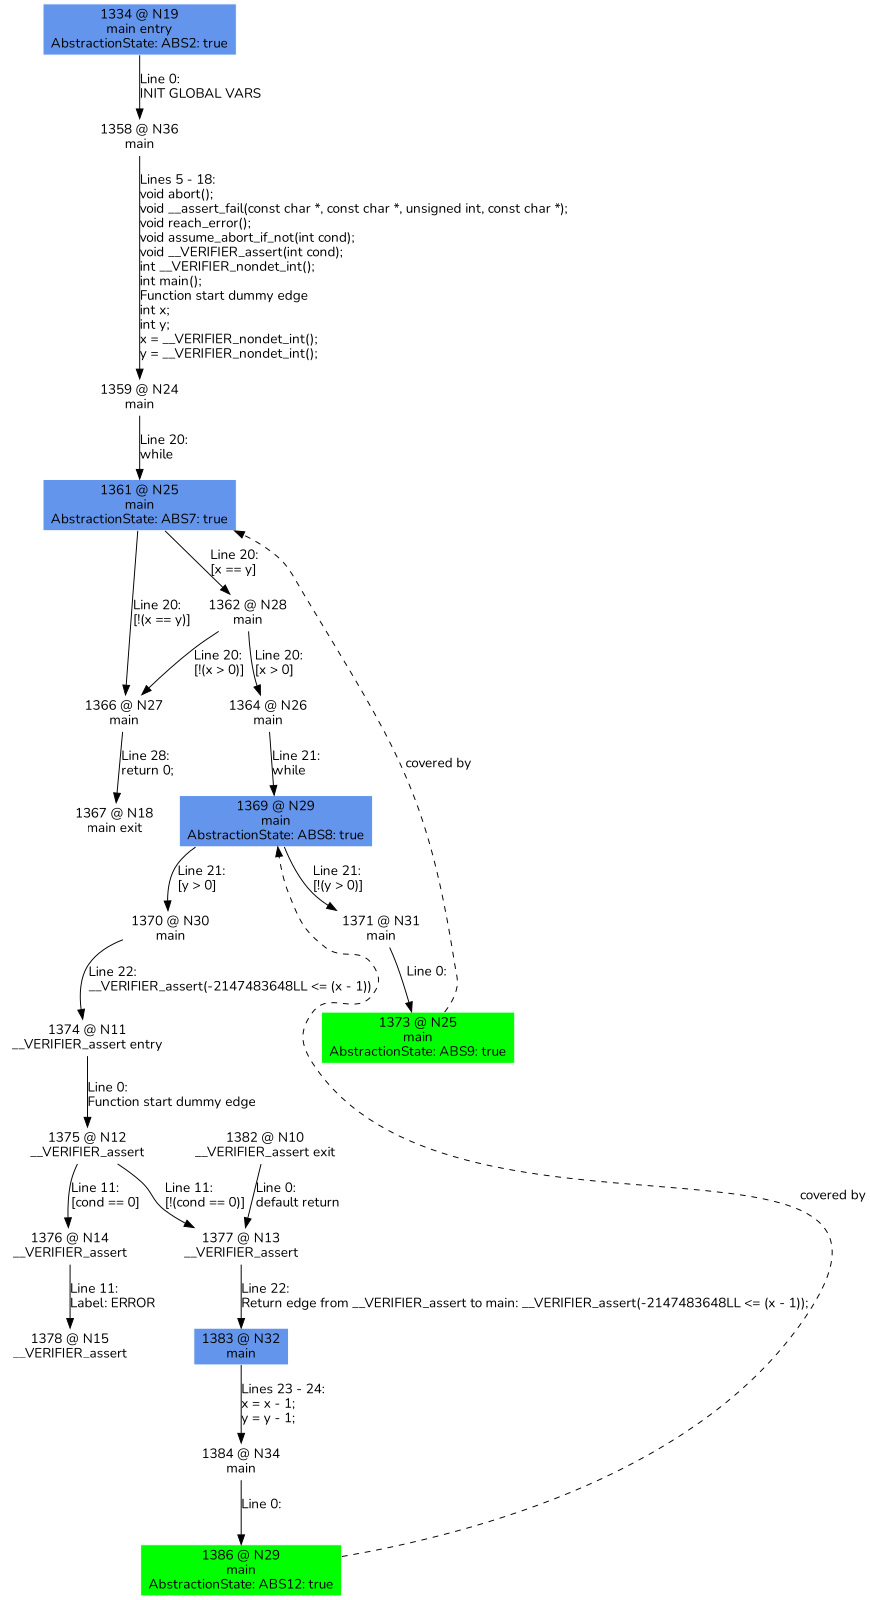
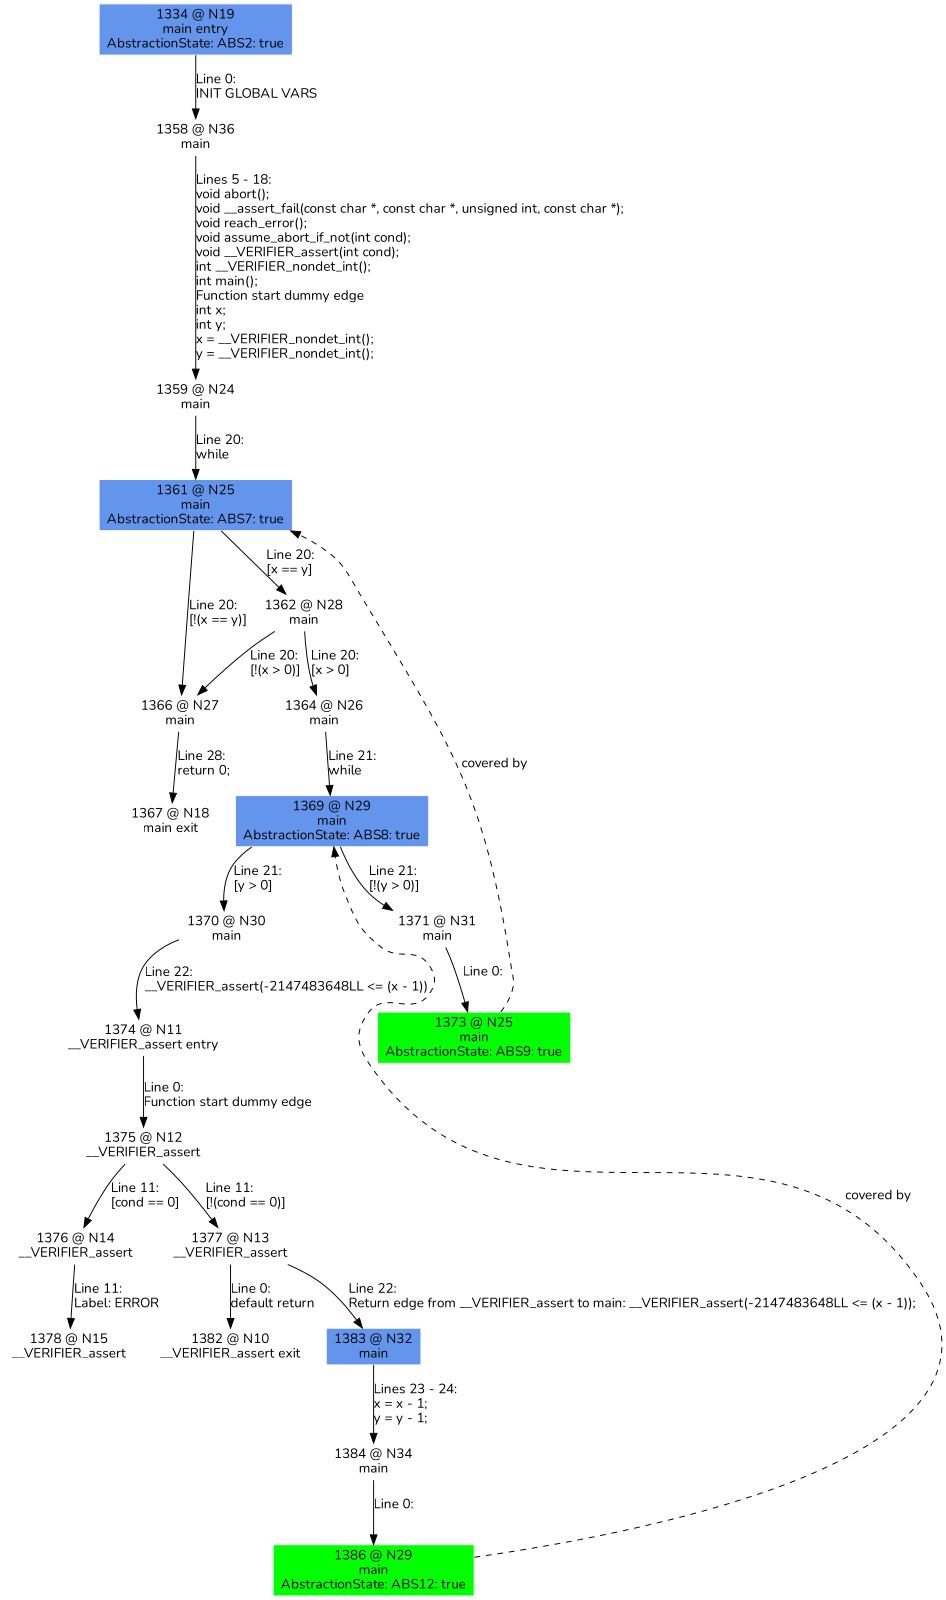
edge "1382 @ N10 __VERIFIER_assert exit" -> "1377 @ N13 __VERIFIER_assert": reversed
